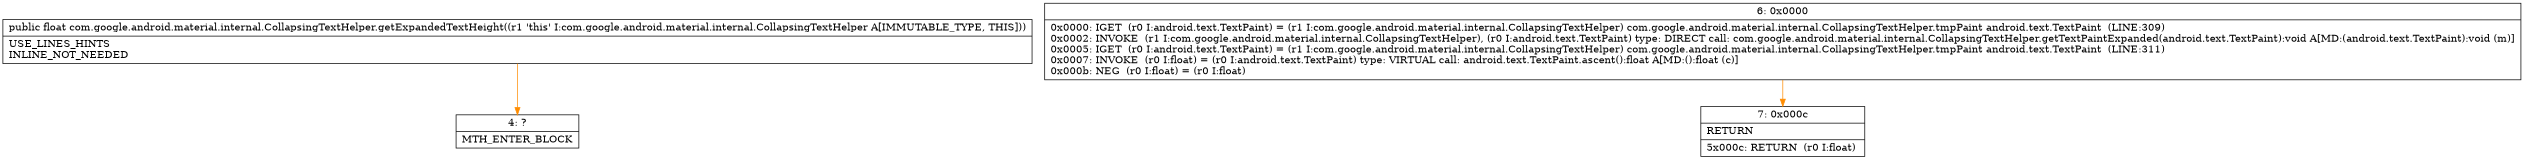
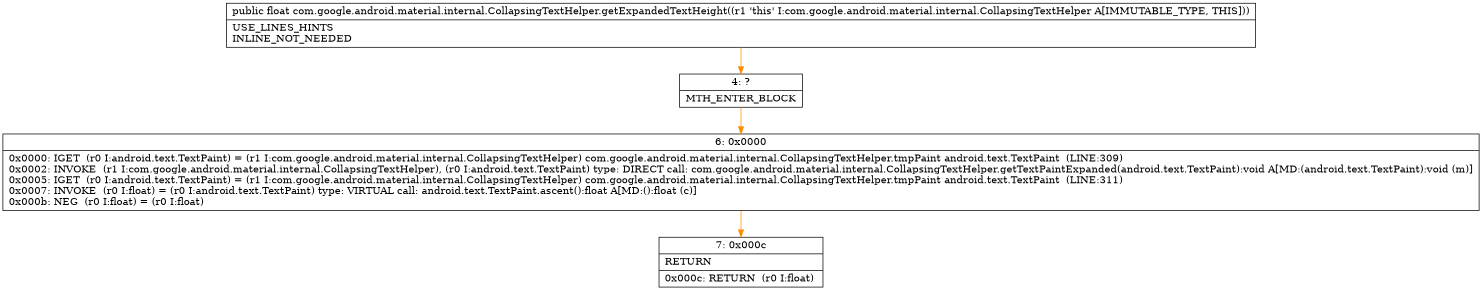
edge "4: ?" -> "6: 0x0000": added
node "7: 0x000c": text "5x000c: RETURN  (r0 I:float)" -> "0x000c: RETURN  (r0 I:float)"
